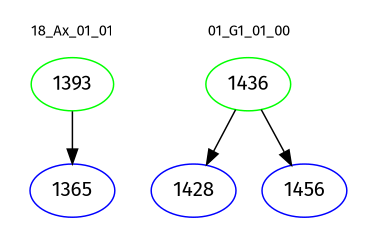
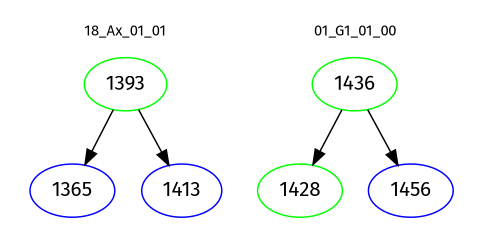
node "1413": added
node "1428": color blue -> green
